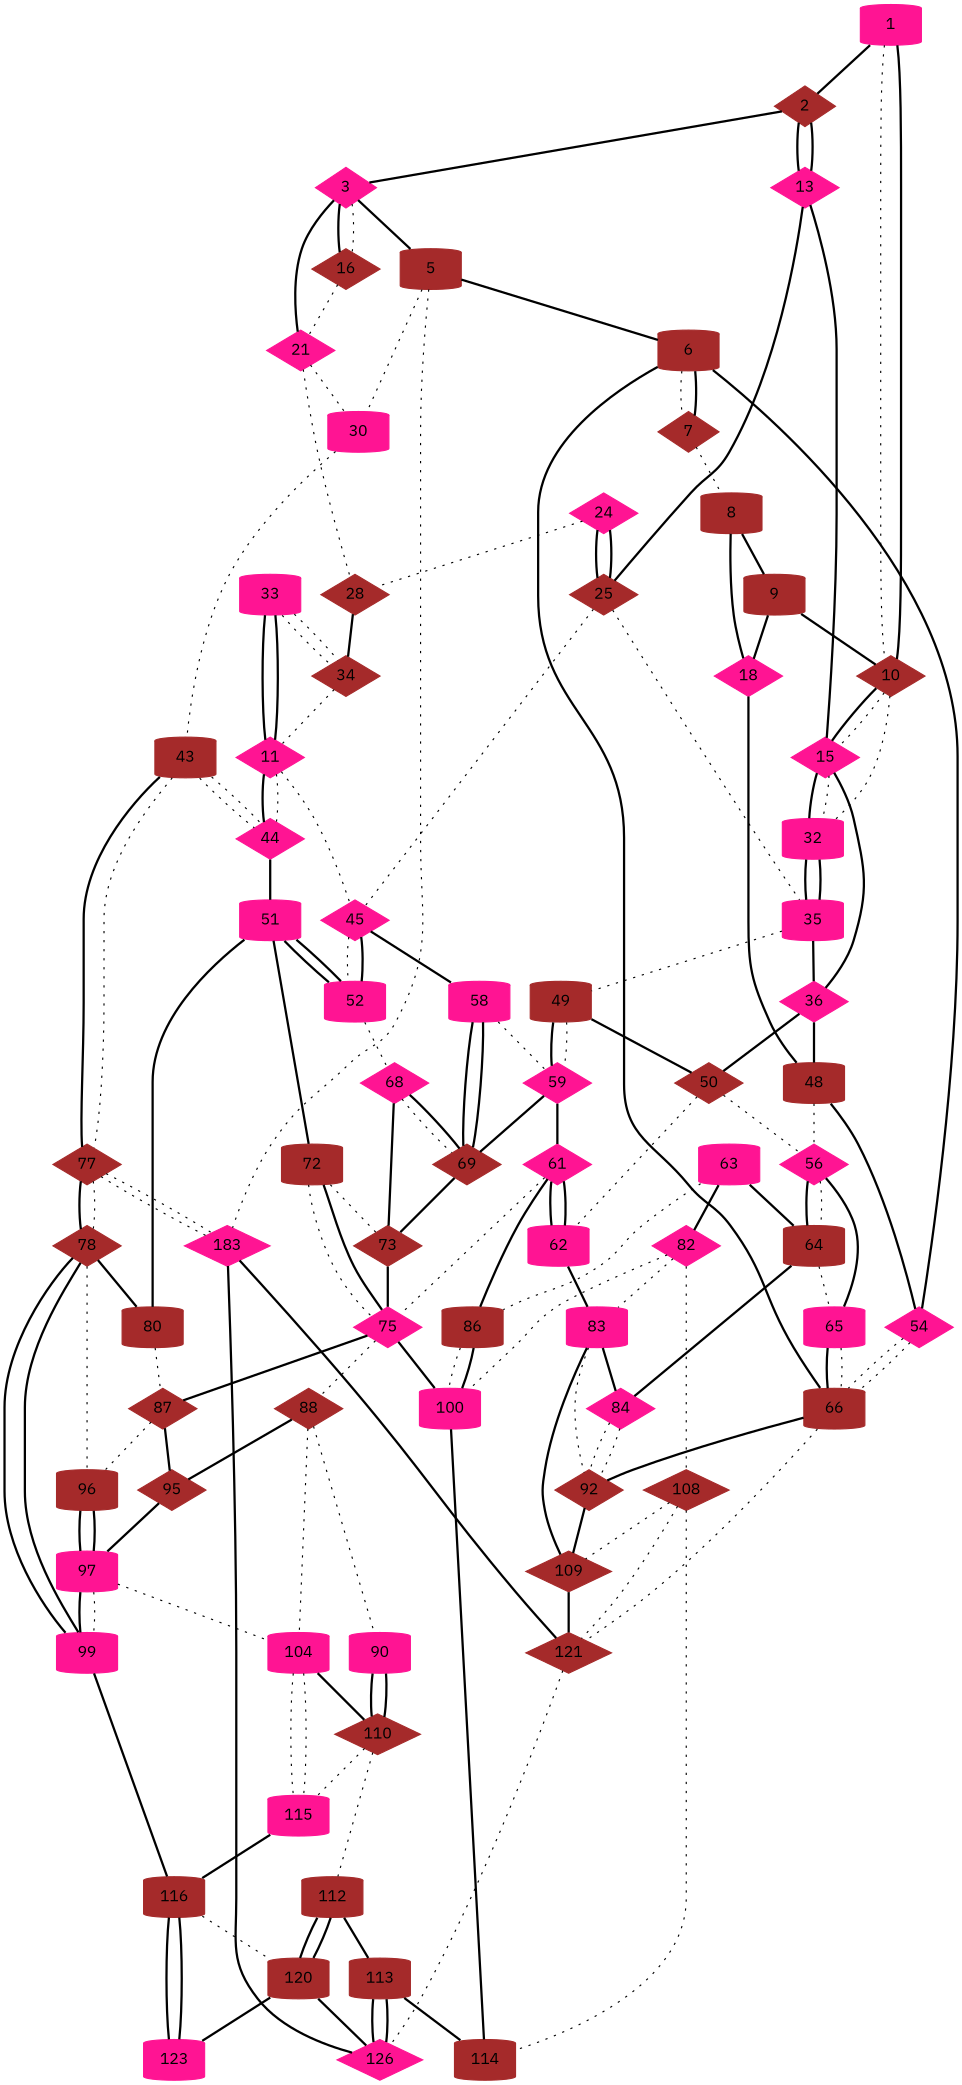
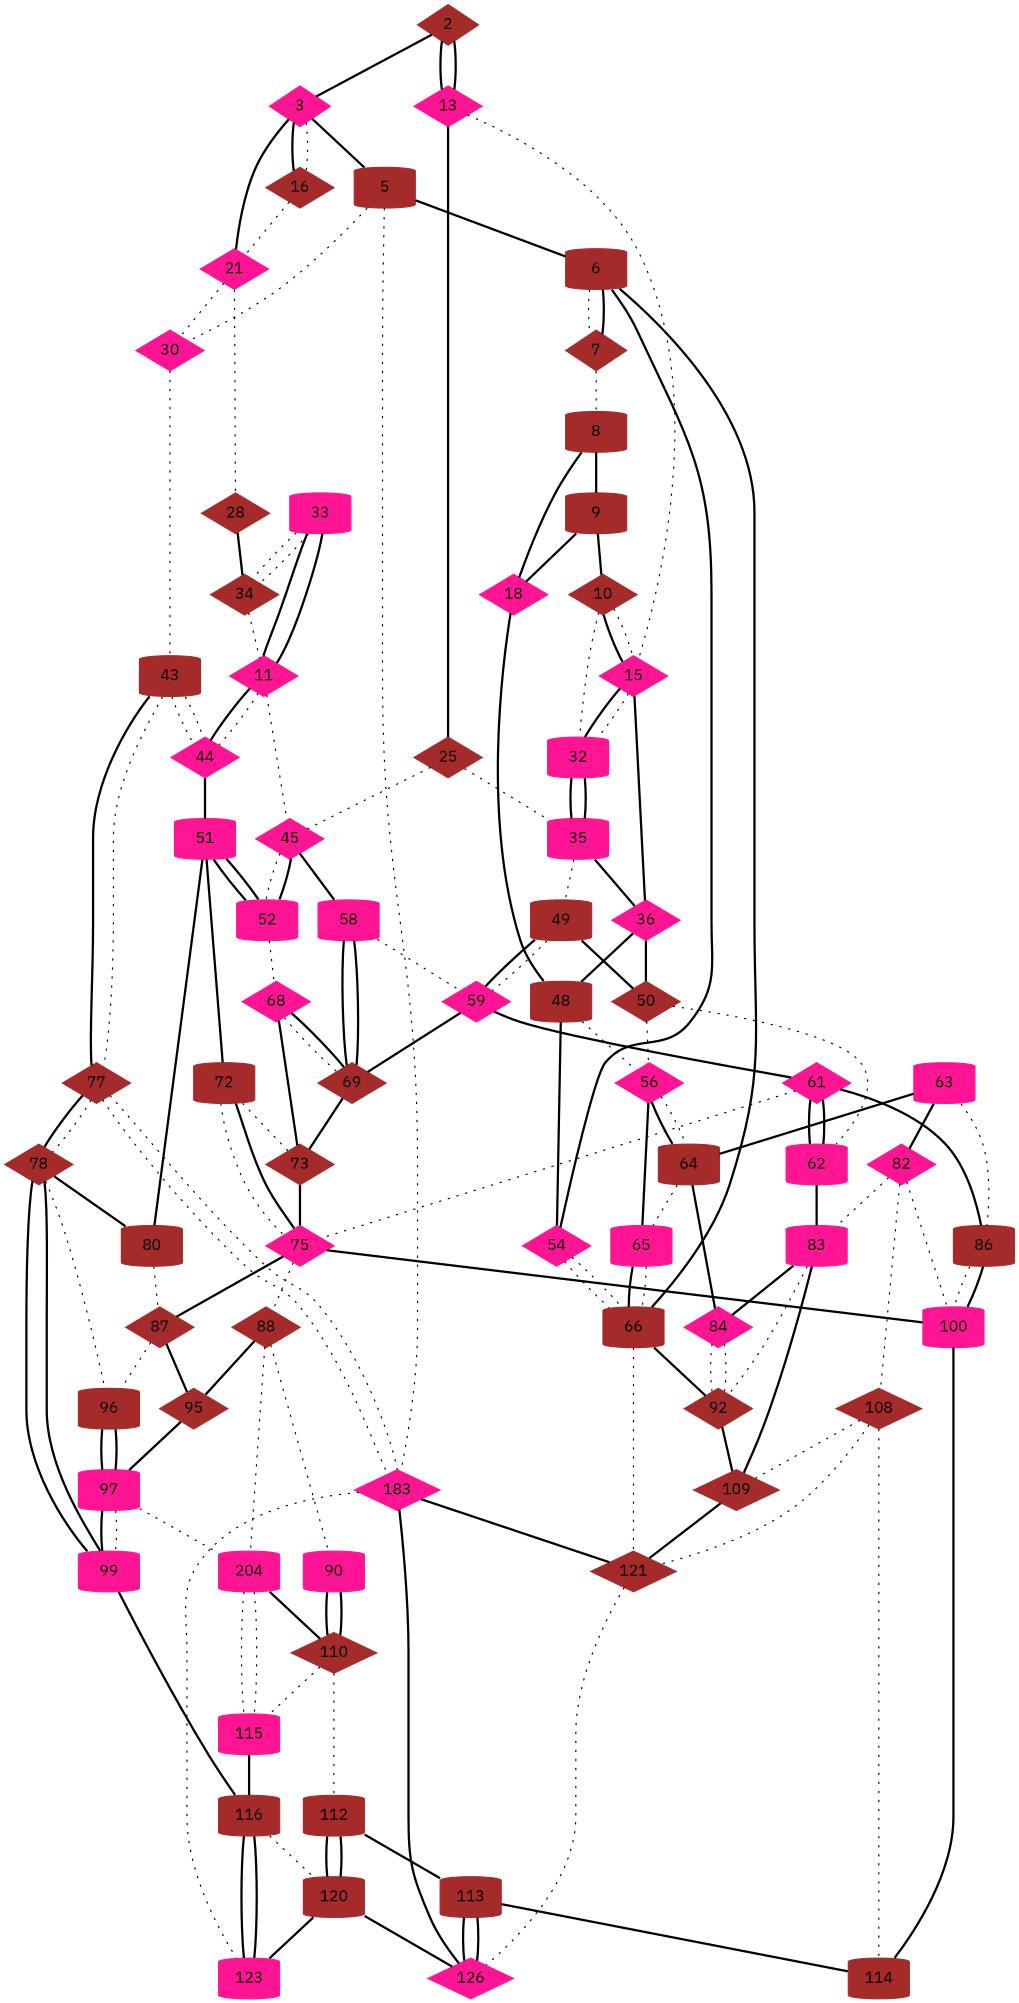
node "1": removed
node "30": shape cylinder -> diamond
edge "13" -- "15": style bold -> dotted
node "24": removed
node "104": label "104" -> "204"
edge "183" -- "123": added
